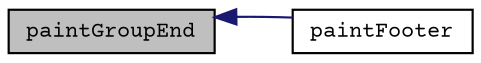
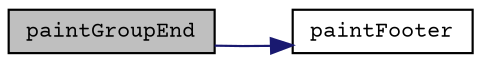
edge "paintFooter" -> "paintGroupEnd": reversed
